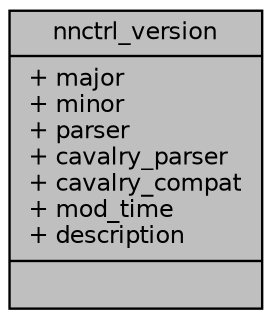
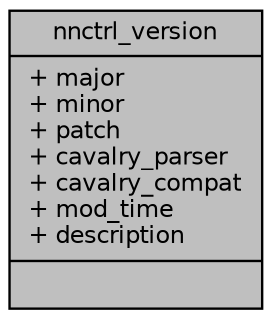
node "nnctrl_version": text "+ parser" -> "+ patch"
